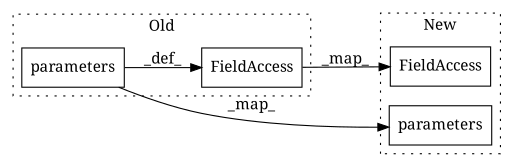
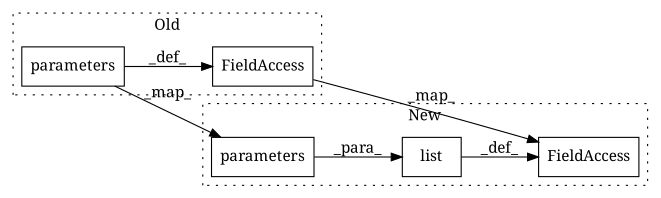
node "list": added
